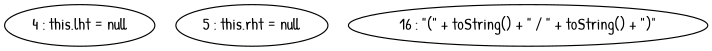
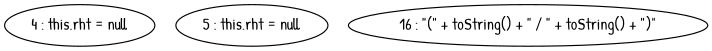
node "4 : this.lht = null": label "4 : this.lht = null" -> "4 : this.rht = null"
